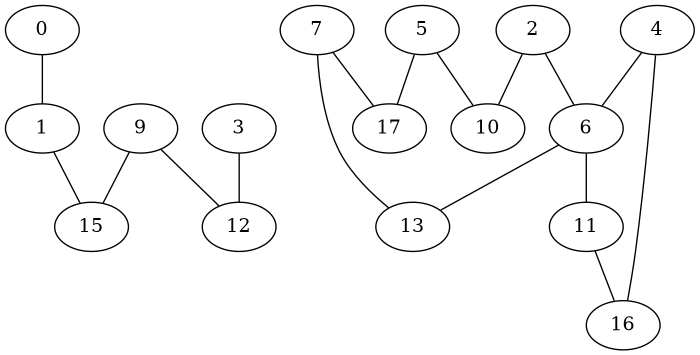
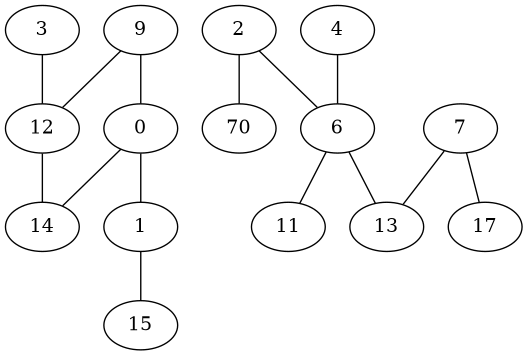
node "5": removed
node "10": label "10" -> "70"
edge "9" -- "15": now "9" -- "0"
node "14": added
node "16": removed
